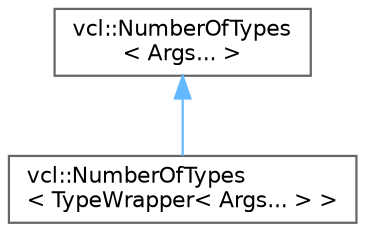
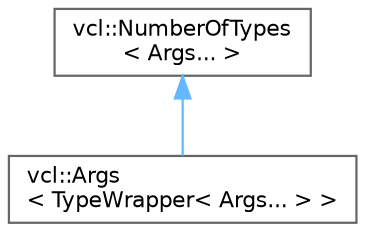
node "vcl::NumberOfTypes < TypeWrapper< Args... > >": label "vcl::NumberOfTypes < TypeWrapper< Args... > >" -> "vcl::Args < TypeWrapper< Args... > >"
